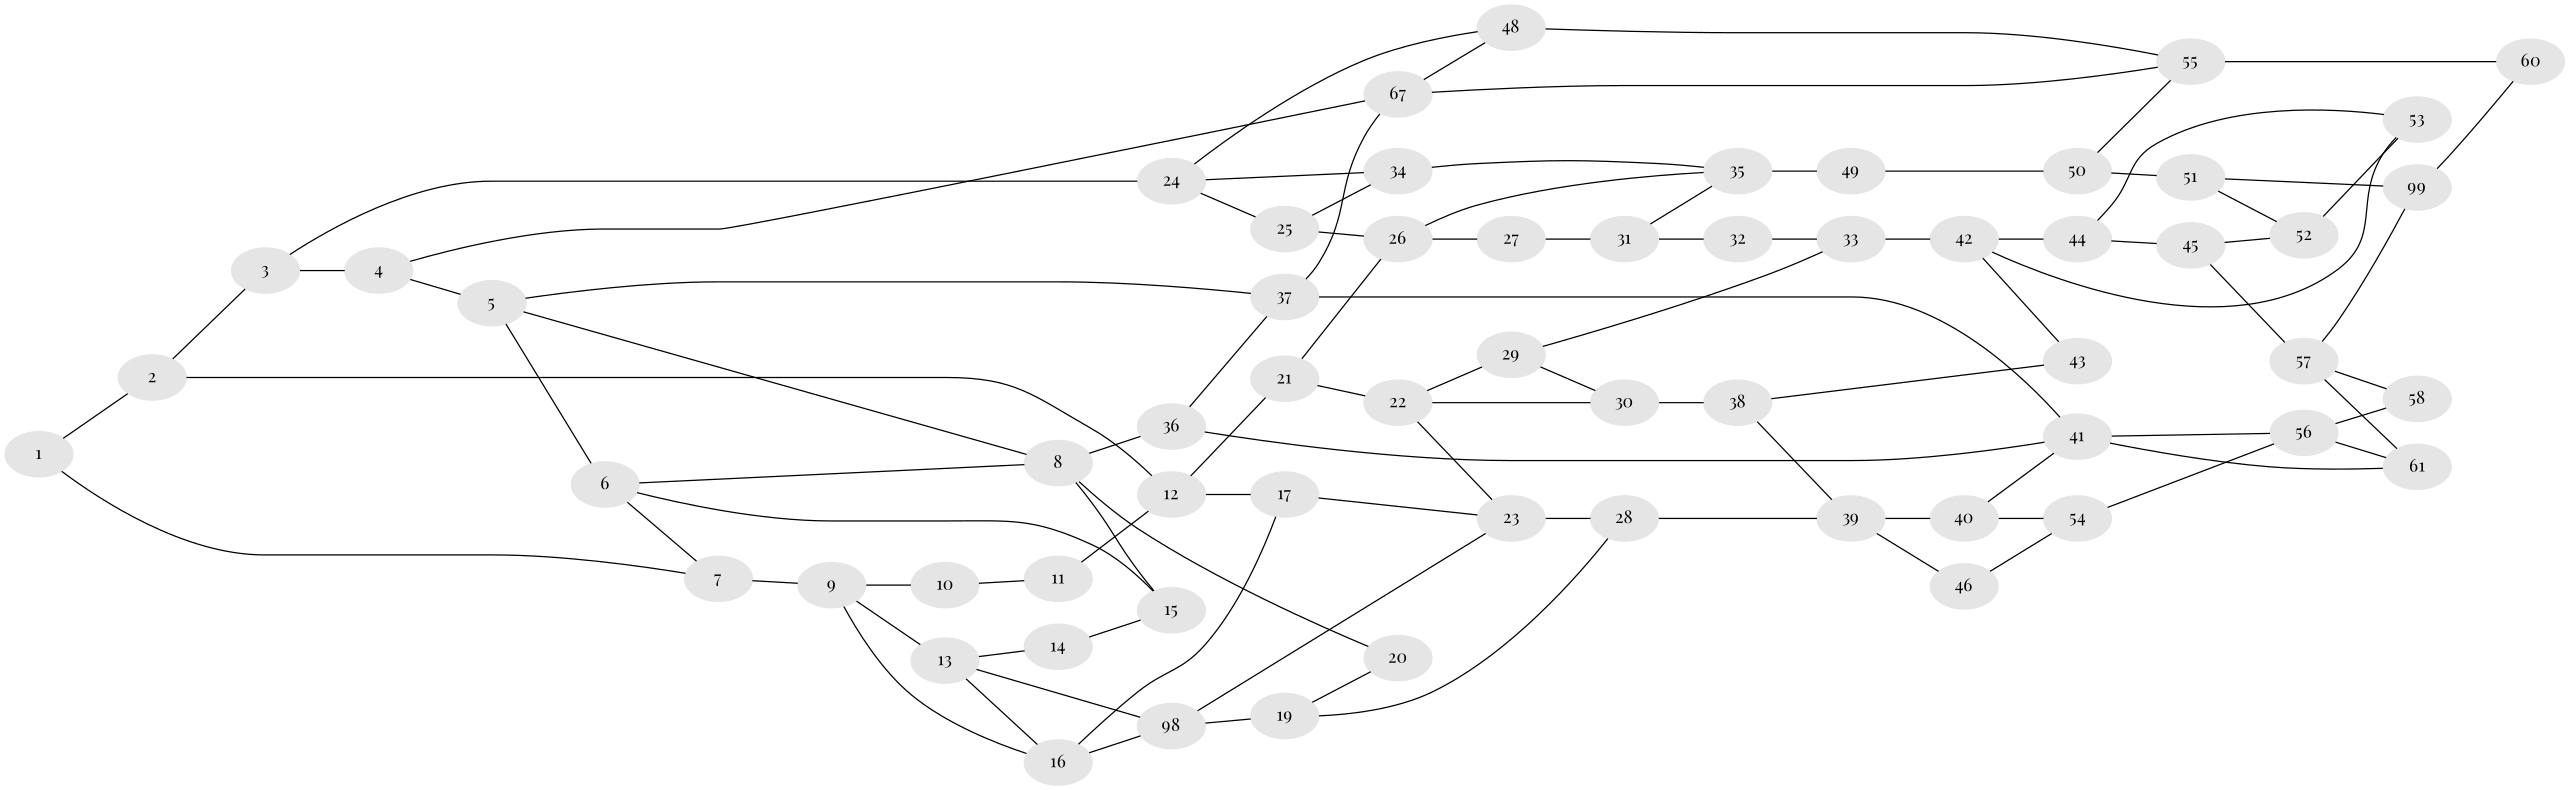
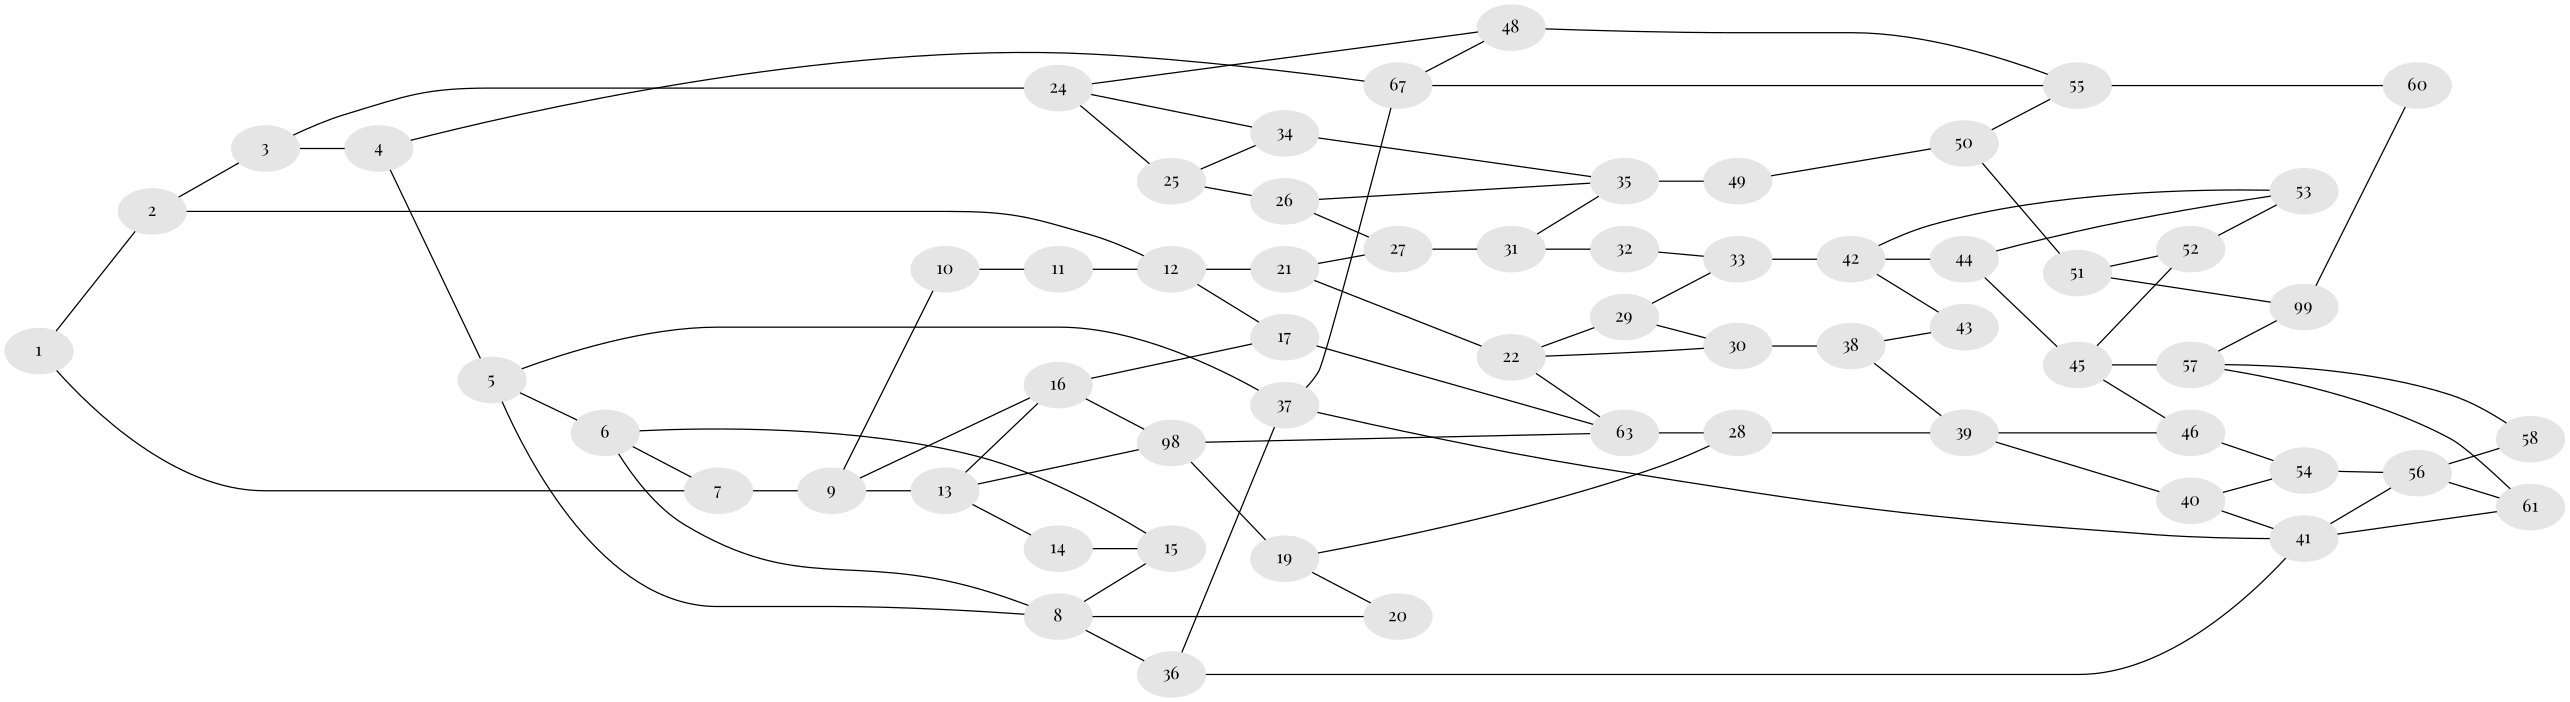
edge "26" -- "21": now "27" -- "21"
edge "45" -- "46": added
node "23": label "23" -> "63"
